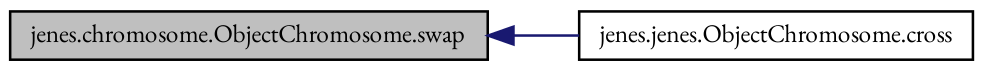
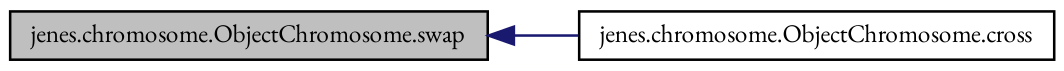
node "jenes.jenes.ObjectChromosome.cross": label "jenes.jenes.ObjectChromosome.cross" -> "jenes.chromosome.ObjectChromosome.cross"
